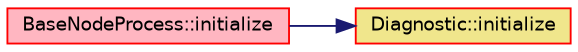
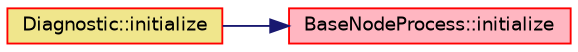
edge "BaseNodeProcess::initialize" -> "Diagnostic::initialize": reversed
